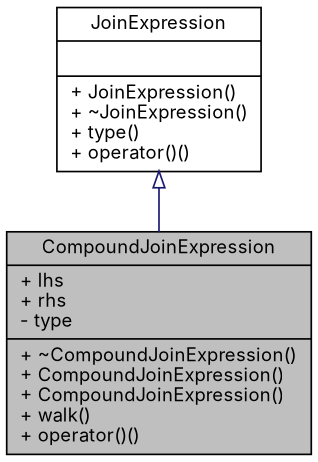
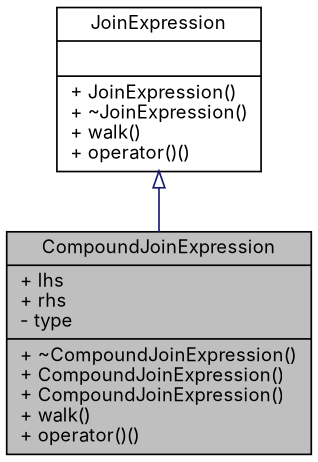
node "JoinExpression": text "+ type()" -> "+ walk()"
